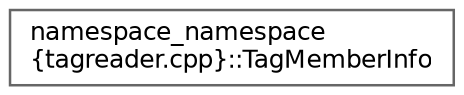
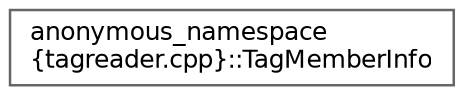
node "namespace_namespace {tagreader.cpp}::TagMemberInfo": label "namespace_namespace {tagreader.cpp}::TagMemberInfo" -> "anonymous_namespace {tagreader.cpp}::TagMemberInfo"
